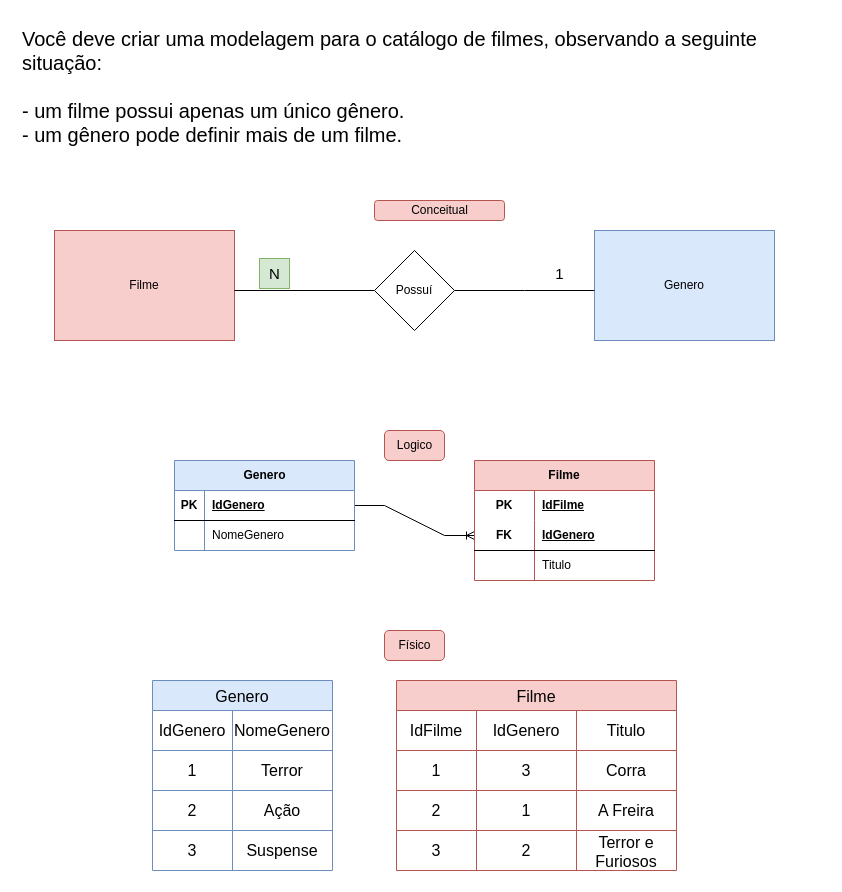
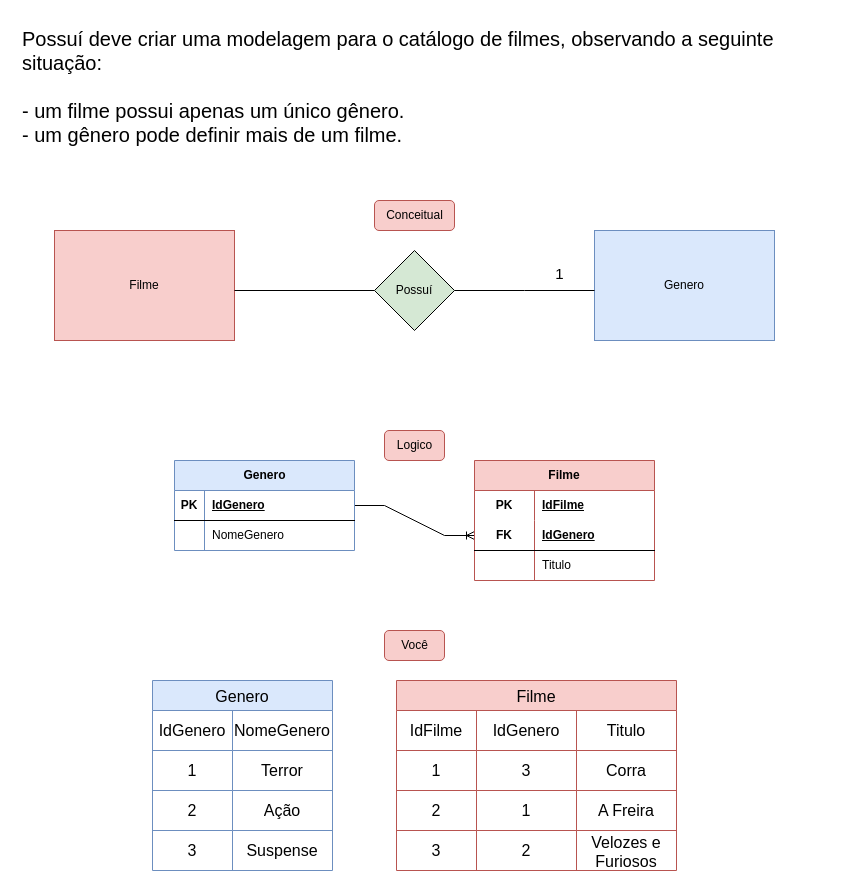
node "Você deve criar uma modelagem para o catálogo de filmes, observando a seguinte situação: - um filme possui apenas um único gênero. - um gênero pode definir mais de um filme.": label "Você deve criar uma modelagem para o catálogo de filmes, observando a seguinte situação: - um filme possui apenas um único gênero. - um gênero pode definir mais de um filme." -> "Possuí deve criar uma modelagem para o catálogo de filmes, observando a seguinte situação: - um filme possui apenas um único gênero. - um gênero pode definir mais de um filme."
node "Conceitual": size 130x20 -> 80x30
node "N": removed
node "Possuí": fillcolor #ffffff -> #d5e8d4
node "Físico": label "Físico" -> "Você"
node "Terror e Furiosos": label "Terror e Furiosos" -> "Velozes e Furiosos"
